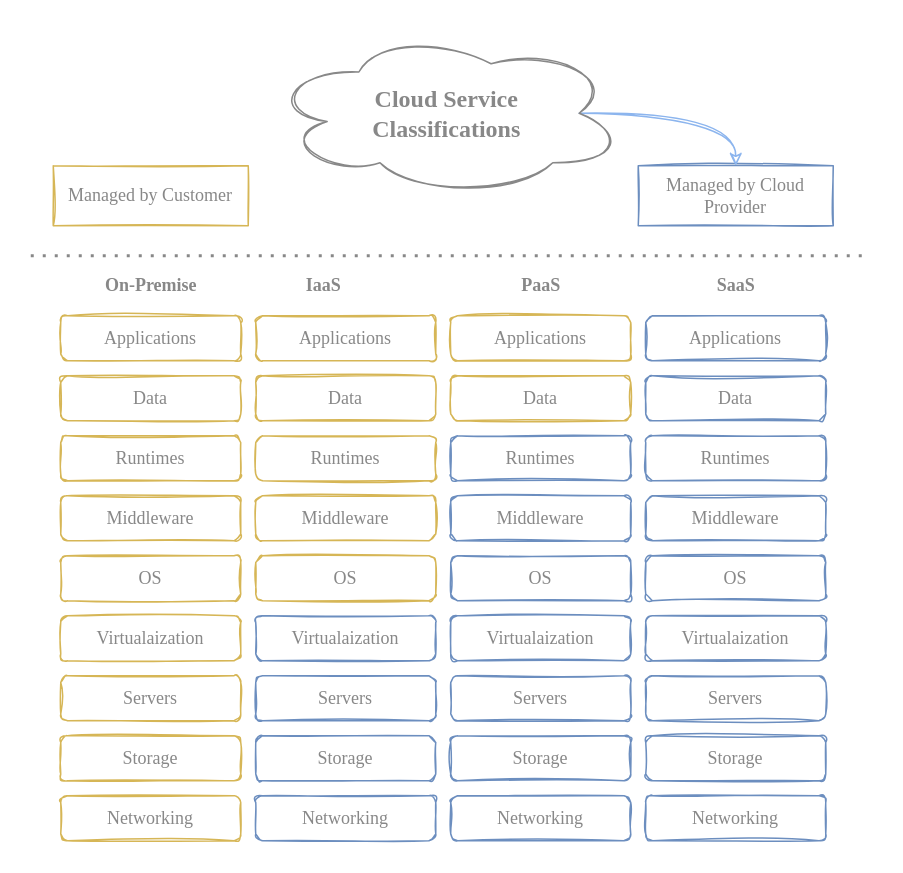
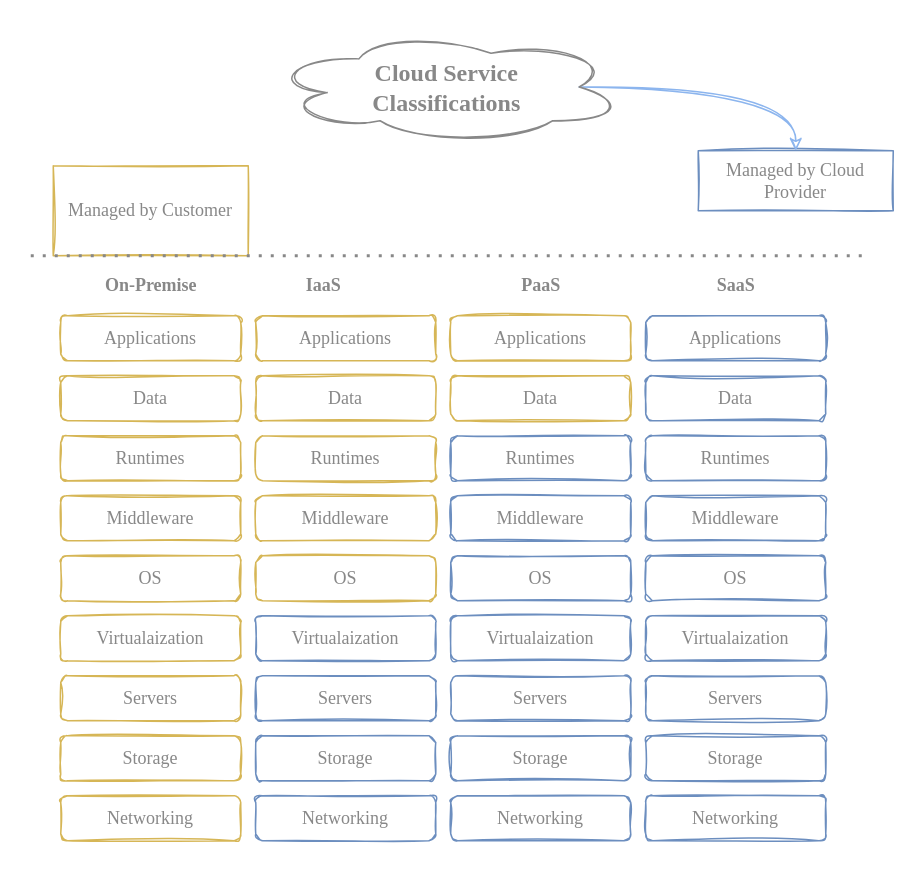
node "Cloud ServiceClassifications": size 353x165 -> 353x113
node "Managed by Customer": size 195x60 -> 195x90
node "Managed by Cloud Provider": moved (736, 196) -> (796, 181)
